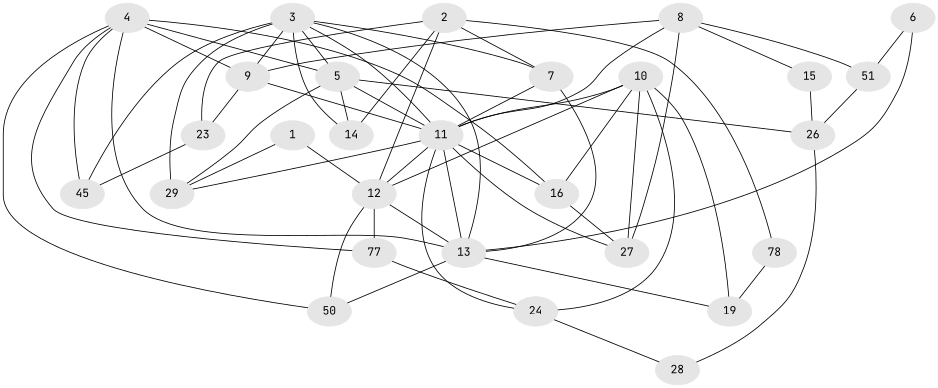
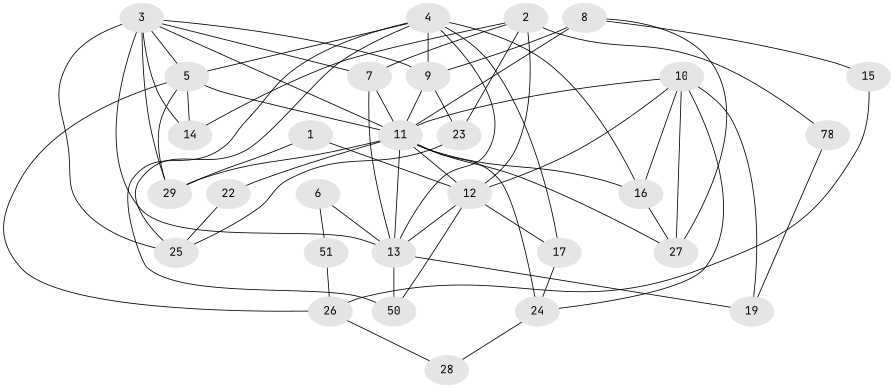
edge "8" -- "51": removed
node "45": label "45" -> "25"
node "22": added
node "77": label "77" -> "17"
